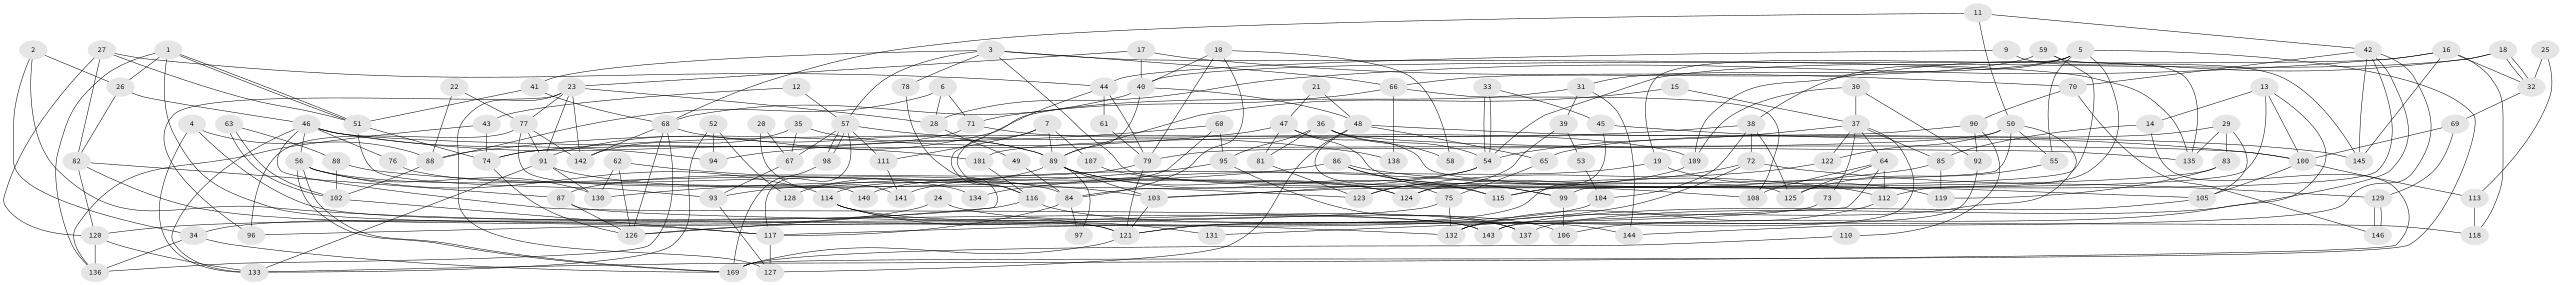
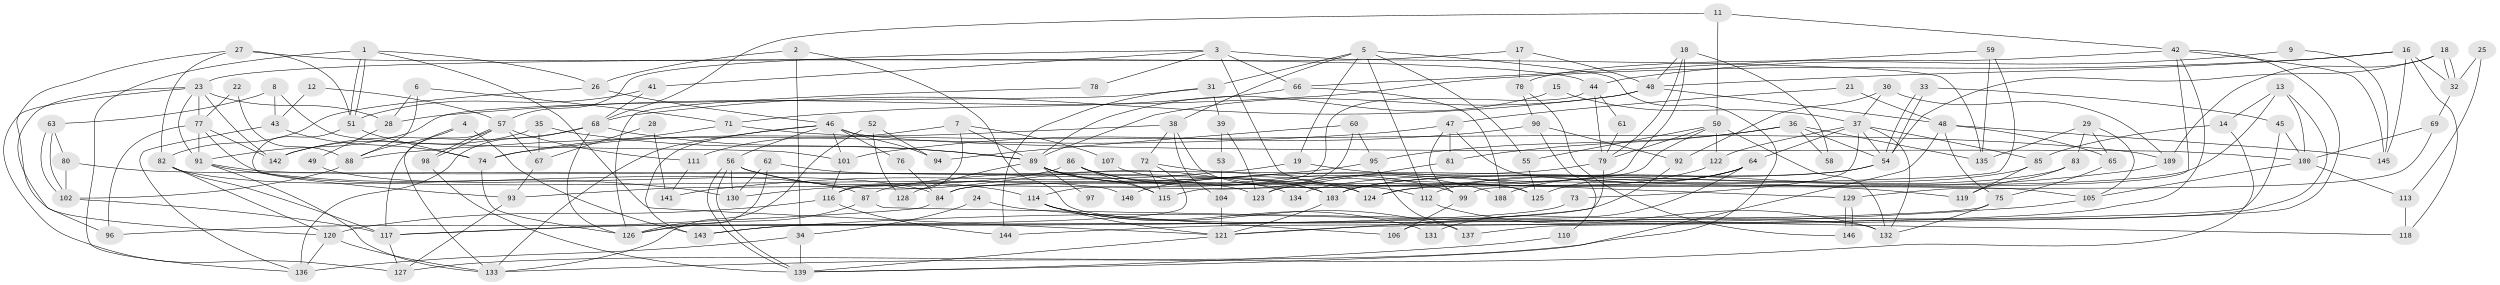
node "8": added
node "138": removed
edge "84" -- "97": removed
node "169": label "169" -> "139"
